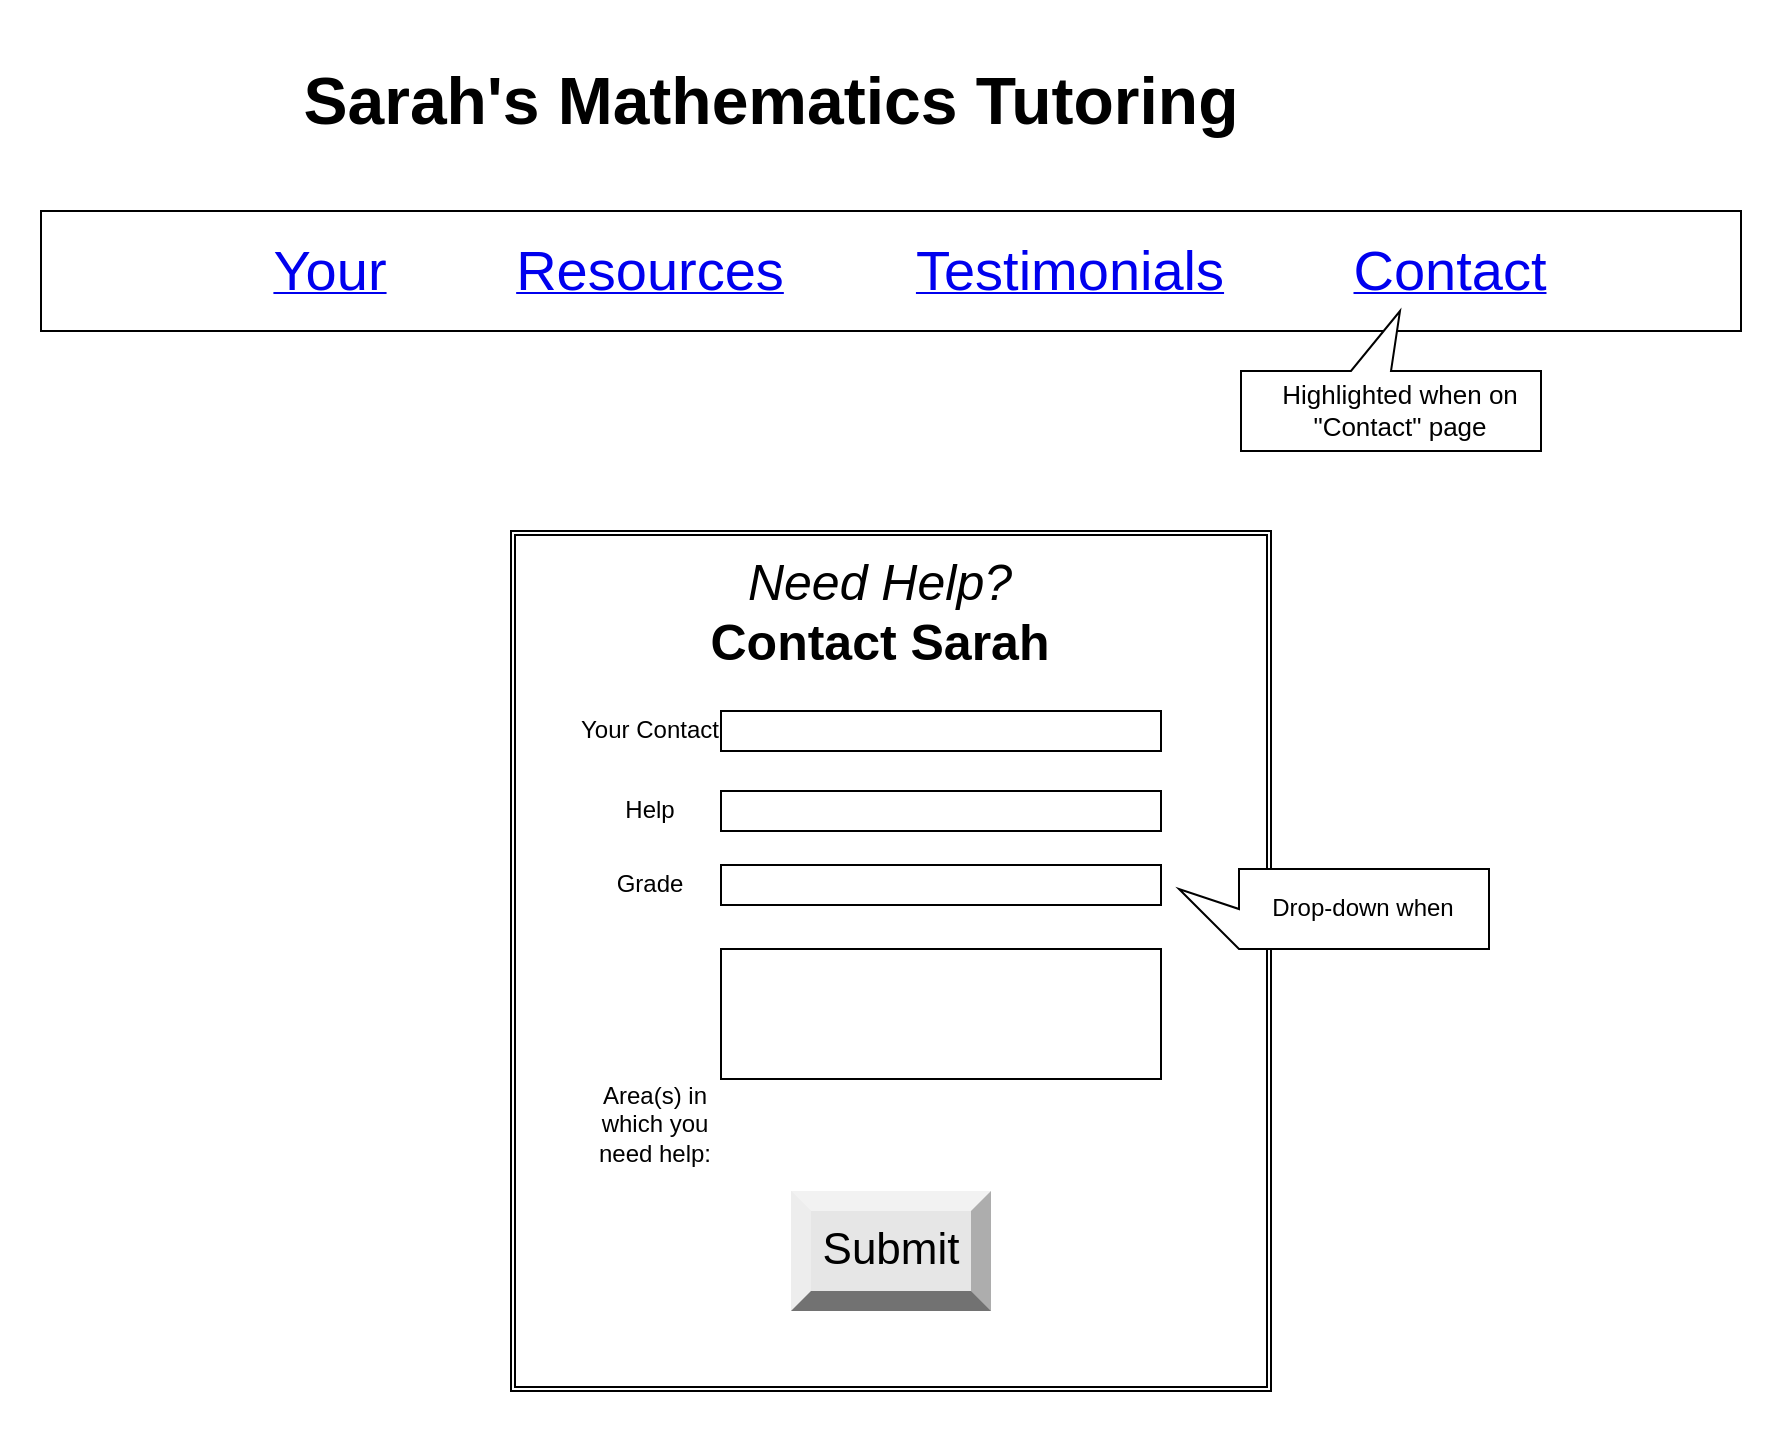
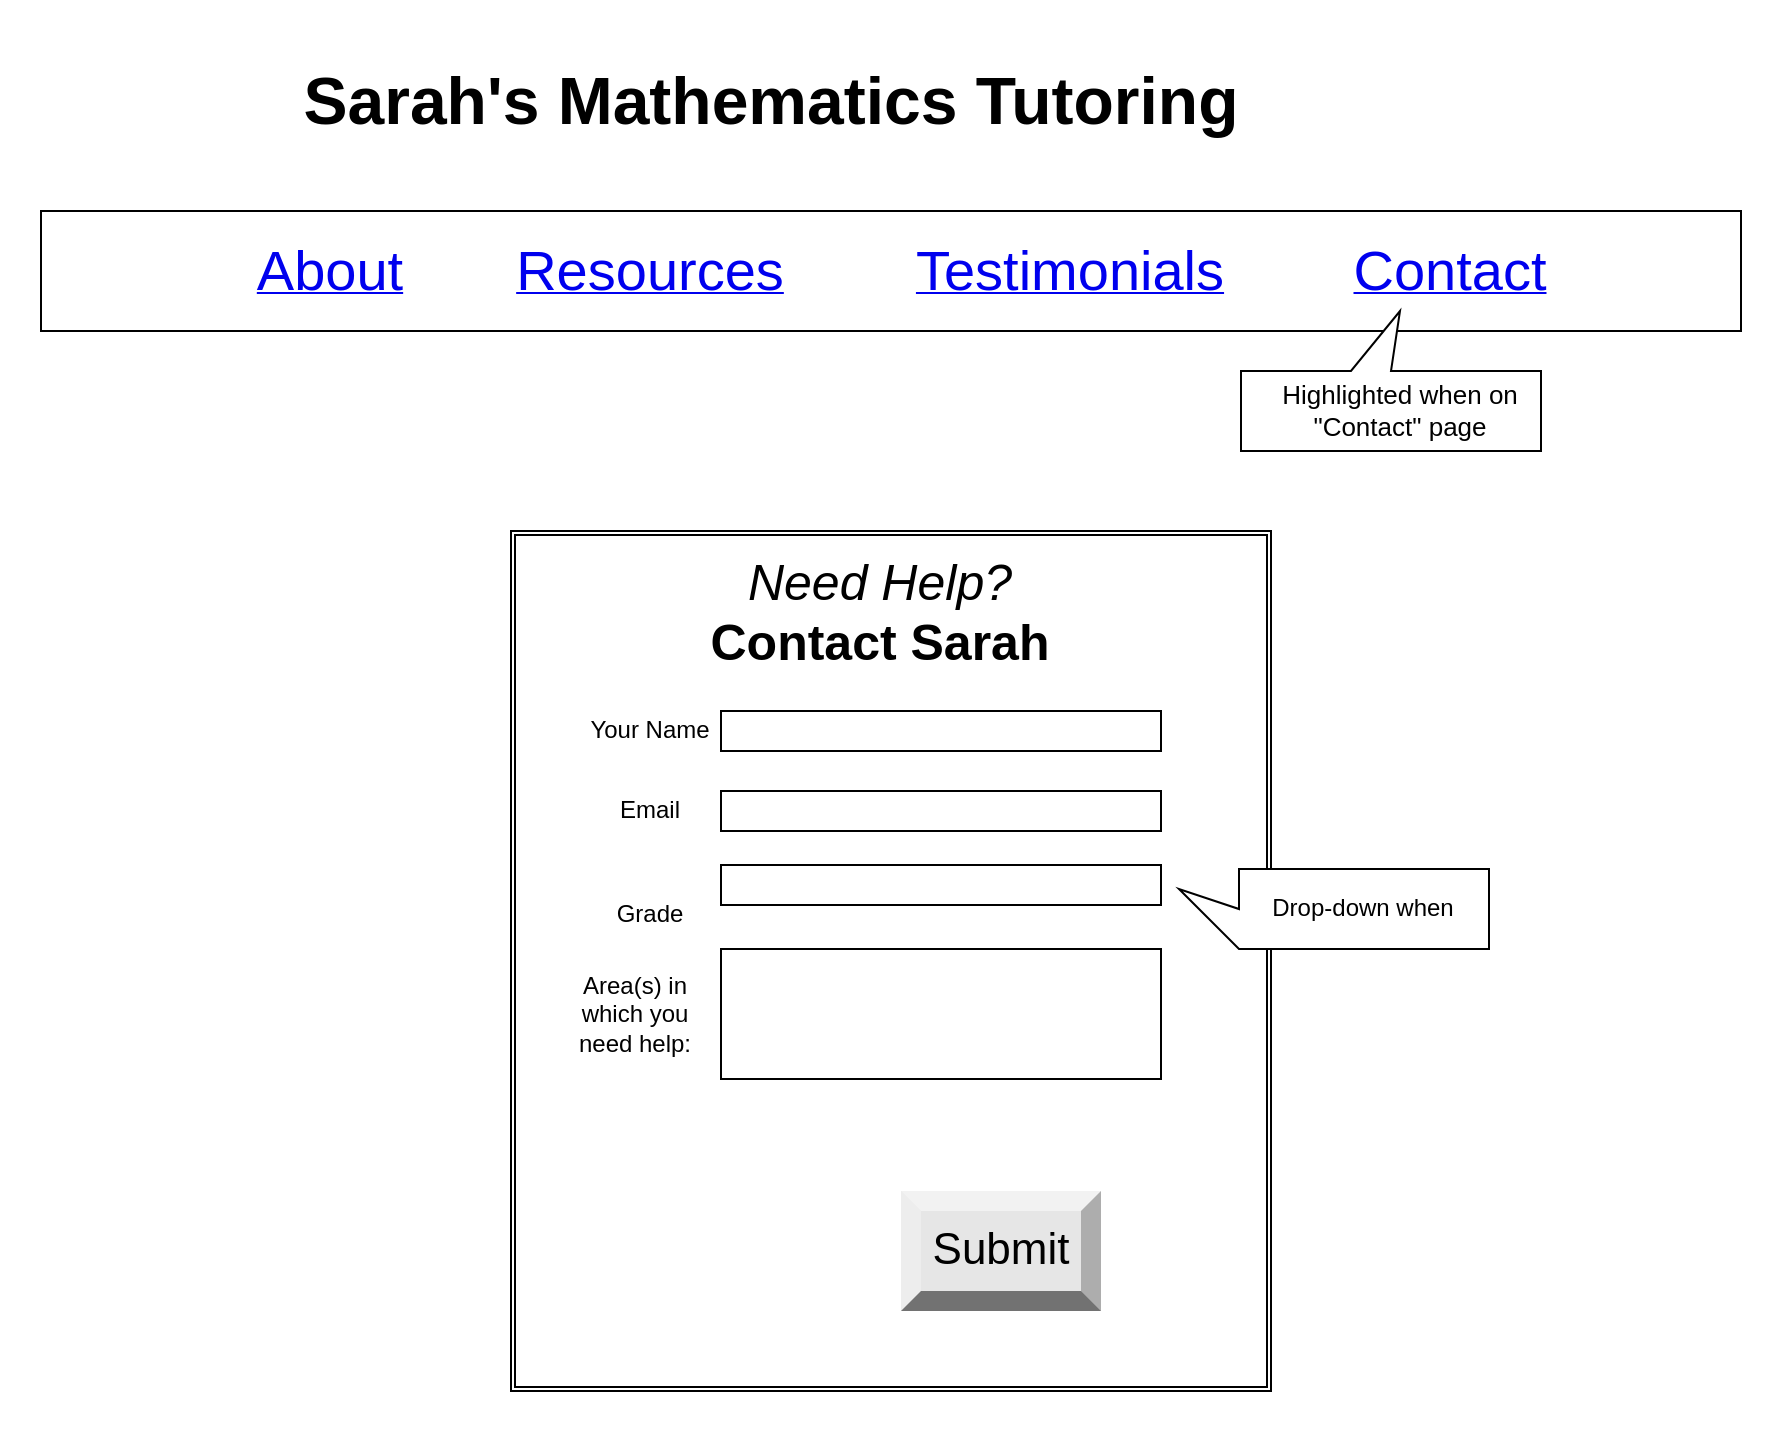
node "Your": label "Your" -> "About"
node "Your Contact": label "Your Contact" -> "Your Name"
node "Help": label "Help" -> "Email"
node "Grade": moved (651, 885) -> (651, 915)
node "Area(s) in which you need help:": moved (656, 1124) -> (636, 1014)
node "Submit": moved (891, 1251) -> (1001, 1251)
